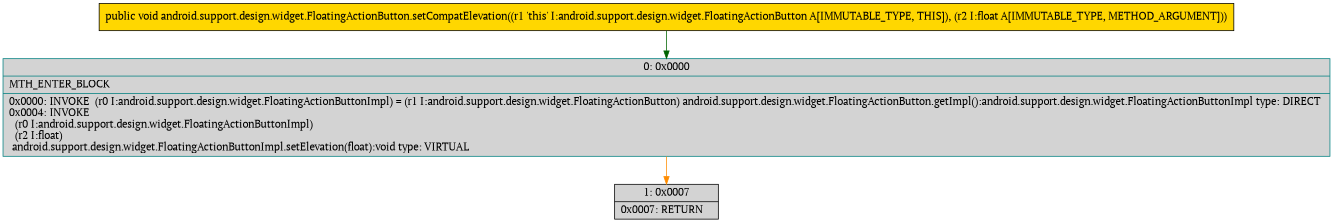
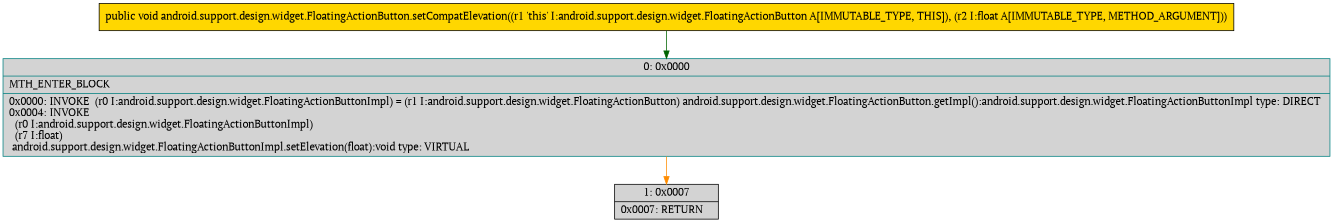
node "0: 0x0000": text "(r2 I:float)" -> "(r7 I:float)"
